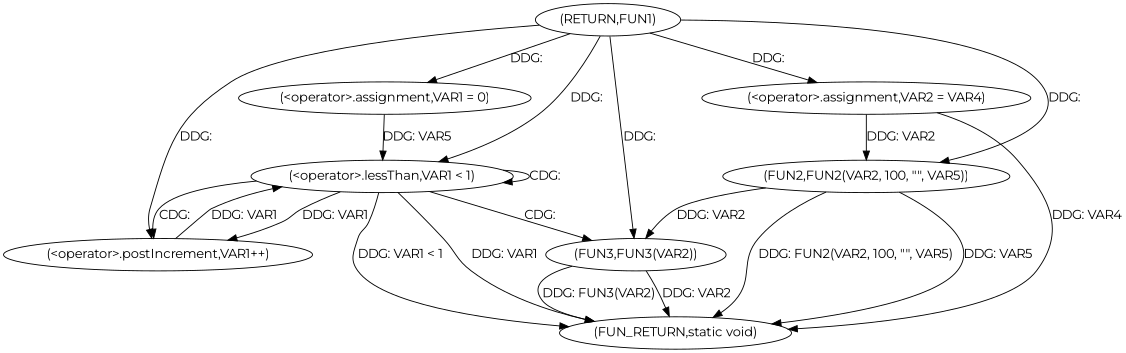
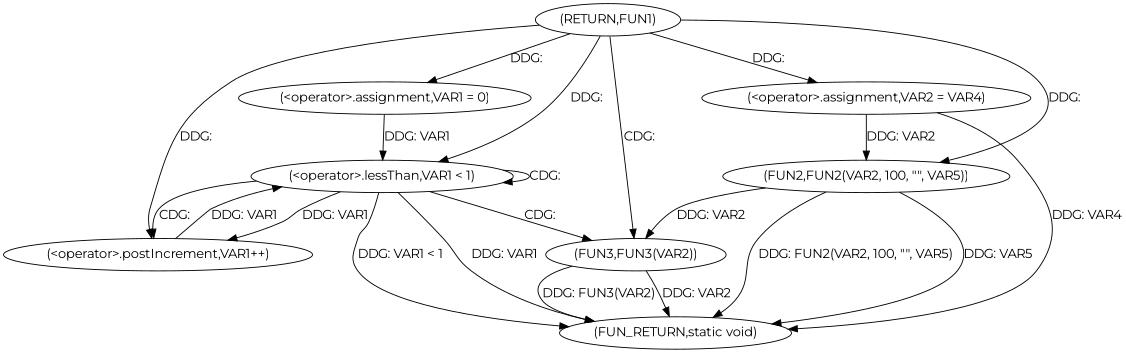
edge "(<operator>.assignment,VAR1 = 0)" -> "(<operator>.lessThan,VAR1 < 1)": label "DDG: VAR5" -> "DDG: VAR1"
edge "(RETURN,FUN1)" -> "(FUN3,FUN3(VAR2))": label "DDG: " -> "CDG: "
